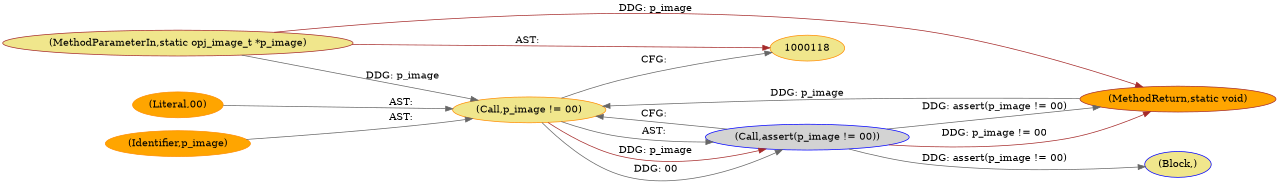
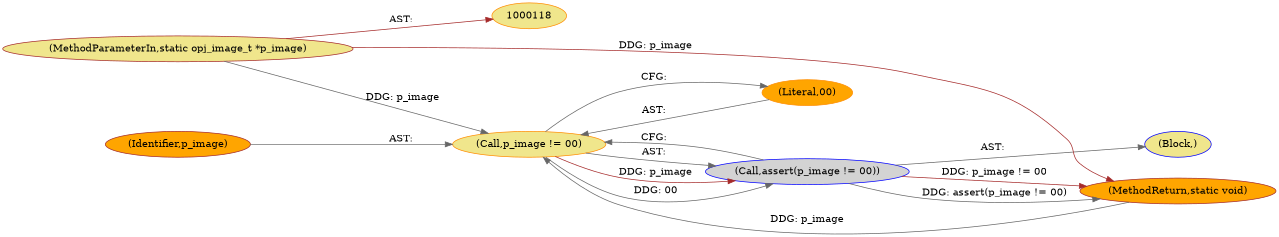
edge "(Call,p_image != 00)" -> "1000118": now "(Call,p_image != 00)" -> "(Literal,00)"
node "(Identifier,p_image)": color darkorange -> brown
edge "(Call,assert(p_image != 00))" -> "(Block,)": label "DDG: assert(p_image != 00)" -> "AST: "
